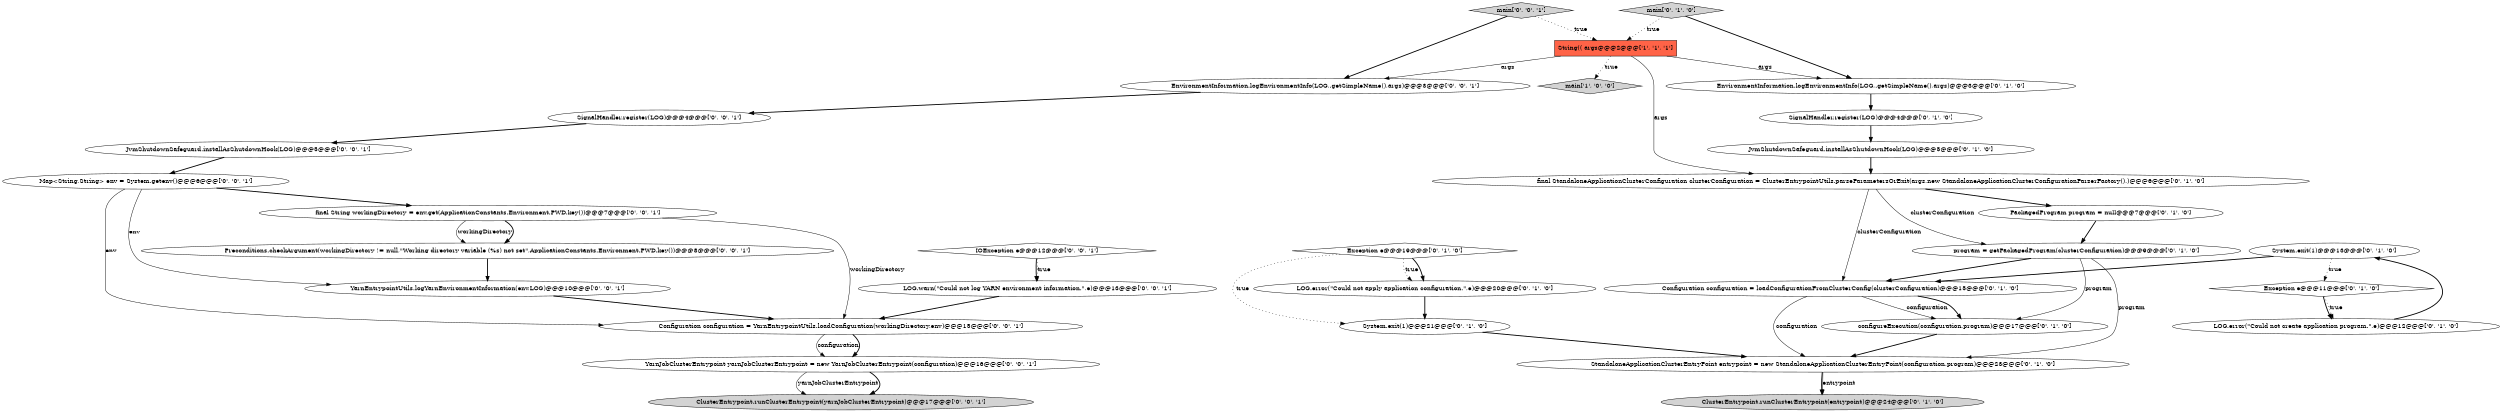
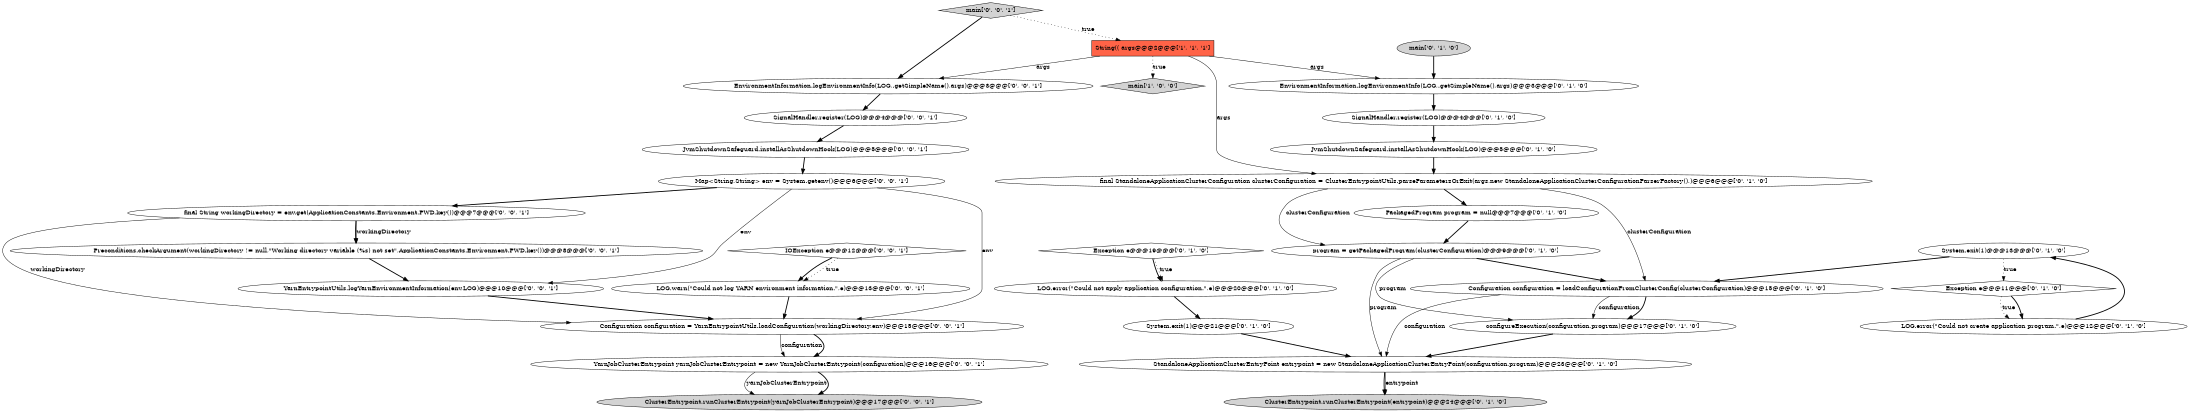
node "main['0', '1', '0']": shape diamond -> ellipse
edge "main['0', '1', '0']" -> "String(( args@@@2@@@['1', '1', '1']": removed, label "true"
edge "Exception e@@@19@@@['0', '1', '0']" -> "System.exit(1)@@@21@@@['0', '1', '0']": removed, label "true"
